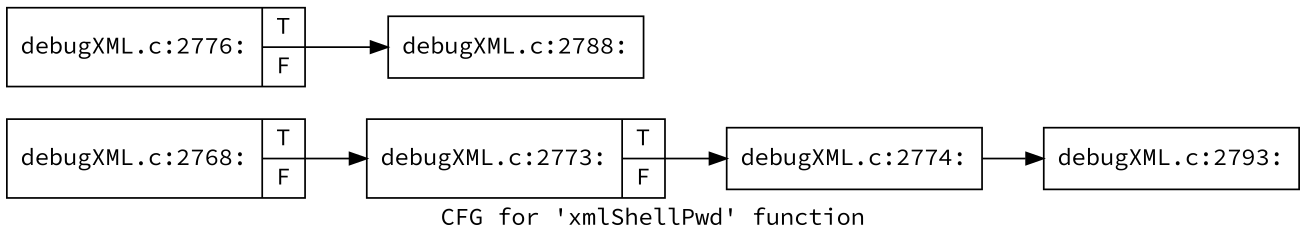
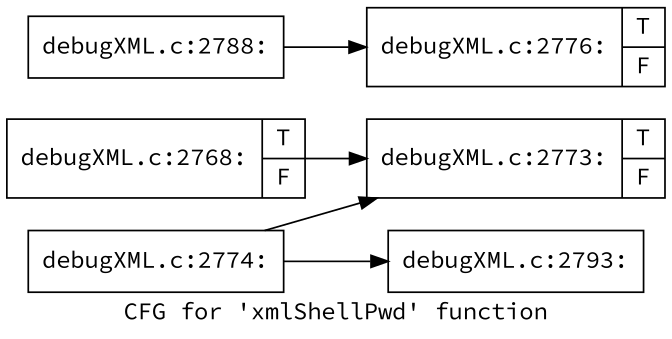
edge "debugXML.c:2776:" -> "debugXML.c:2788:": reversed
edge "debugXML.c:2773:" -> "debugXML.c:2774:": reversed
